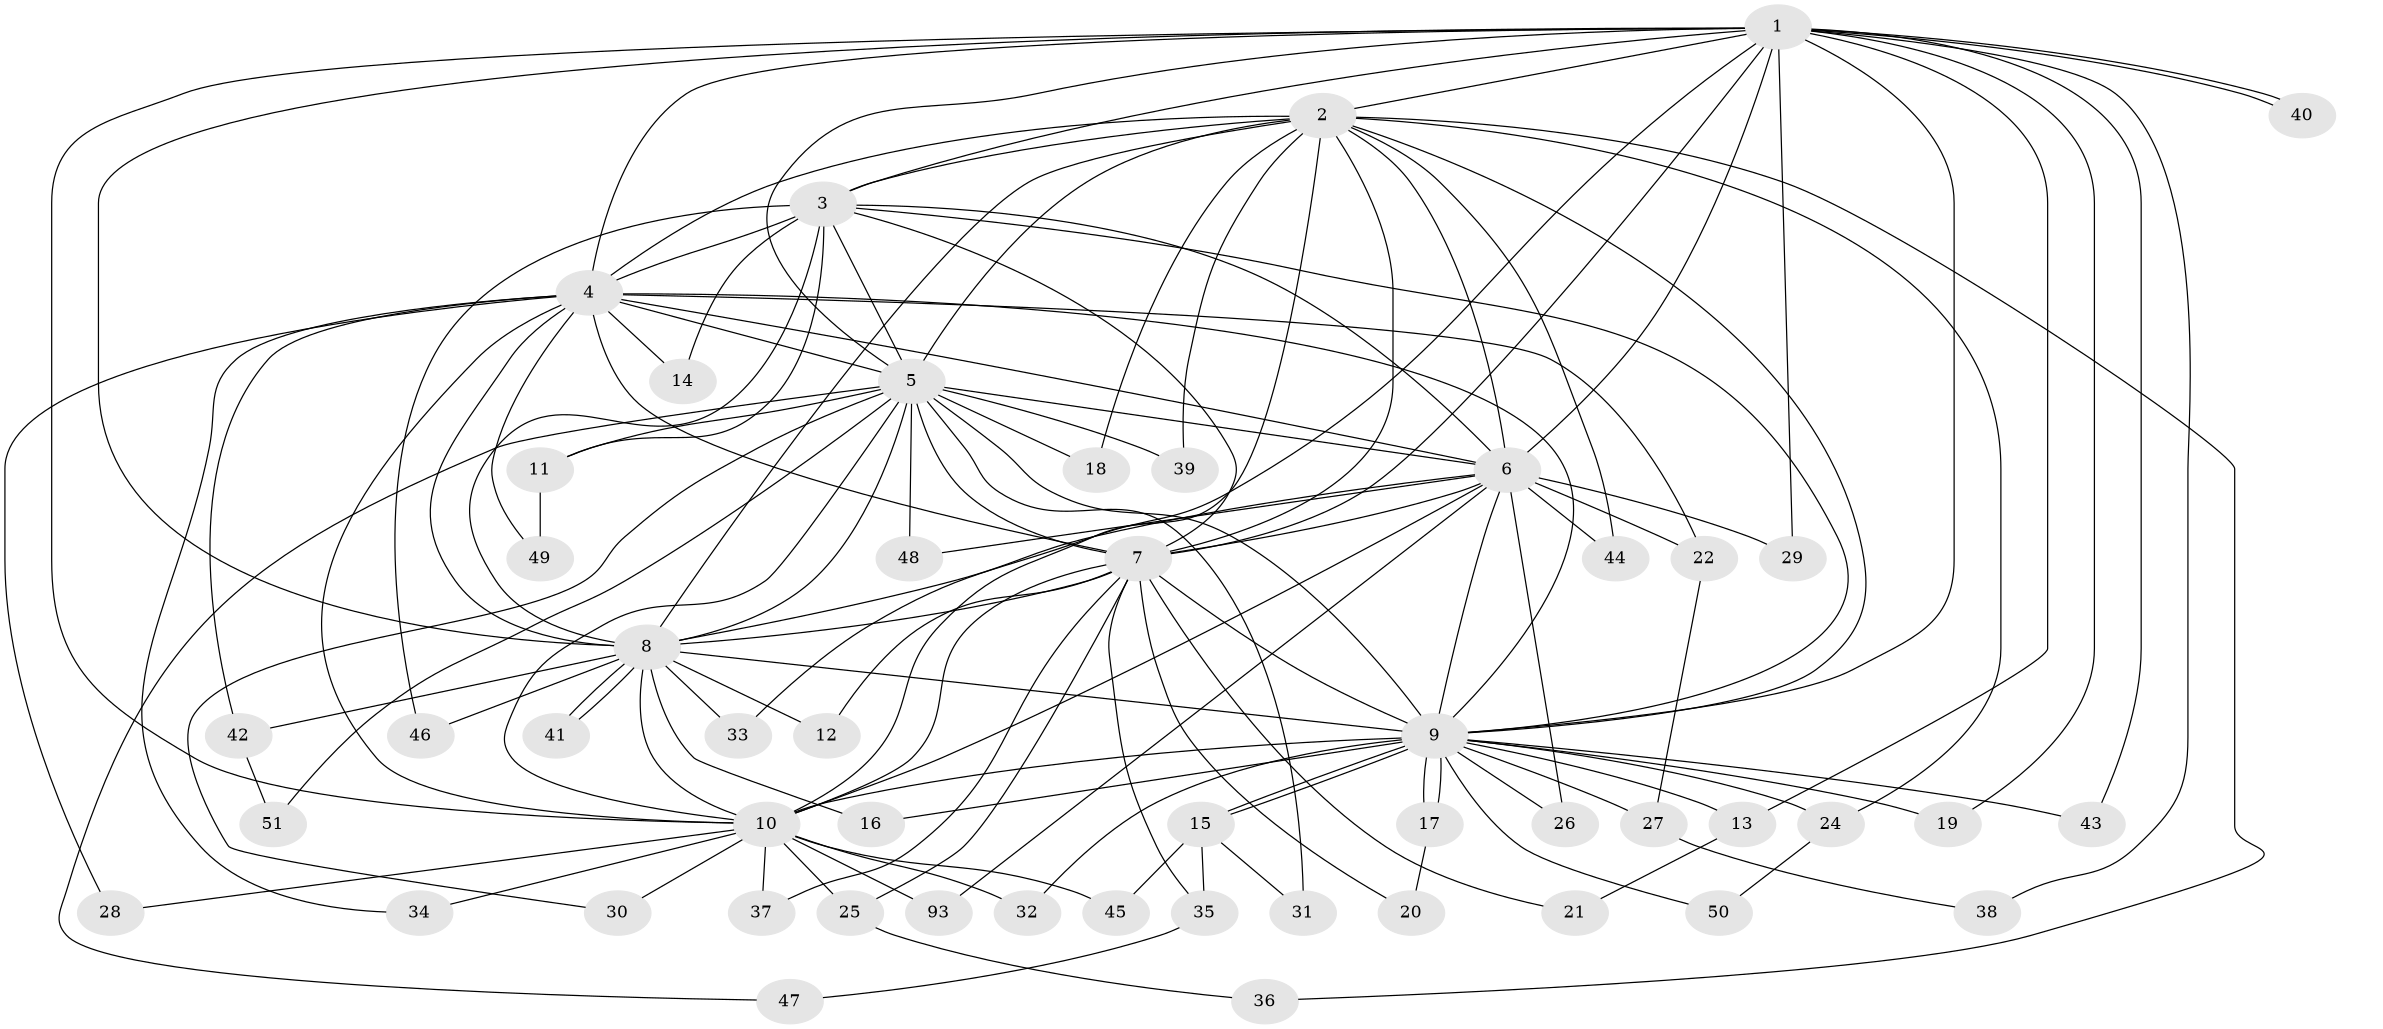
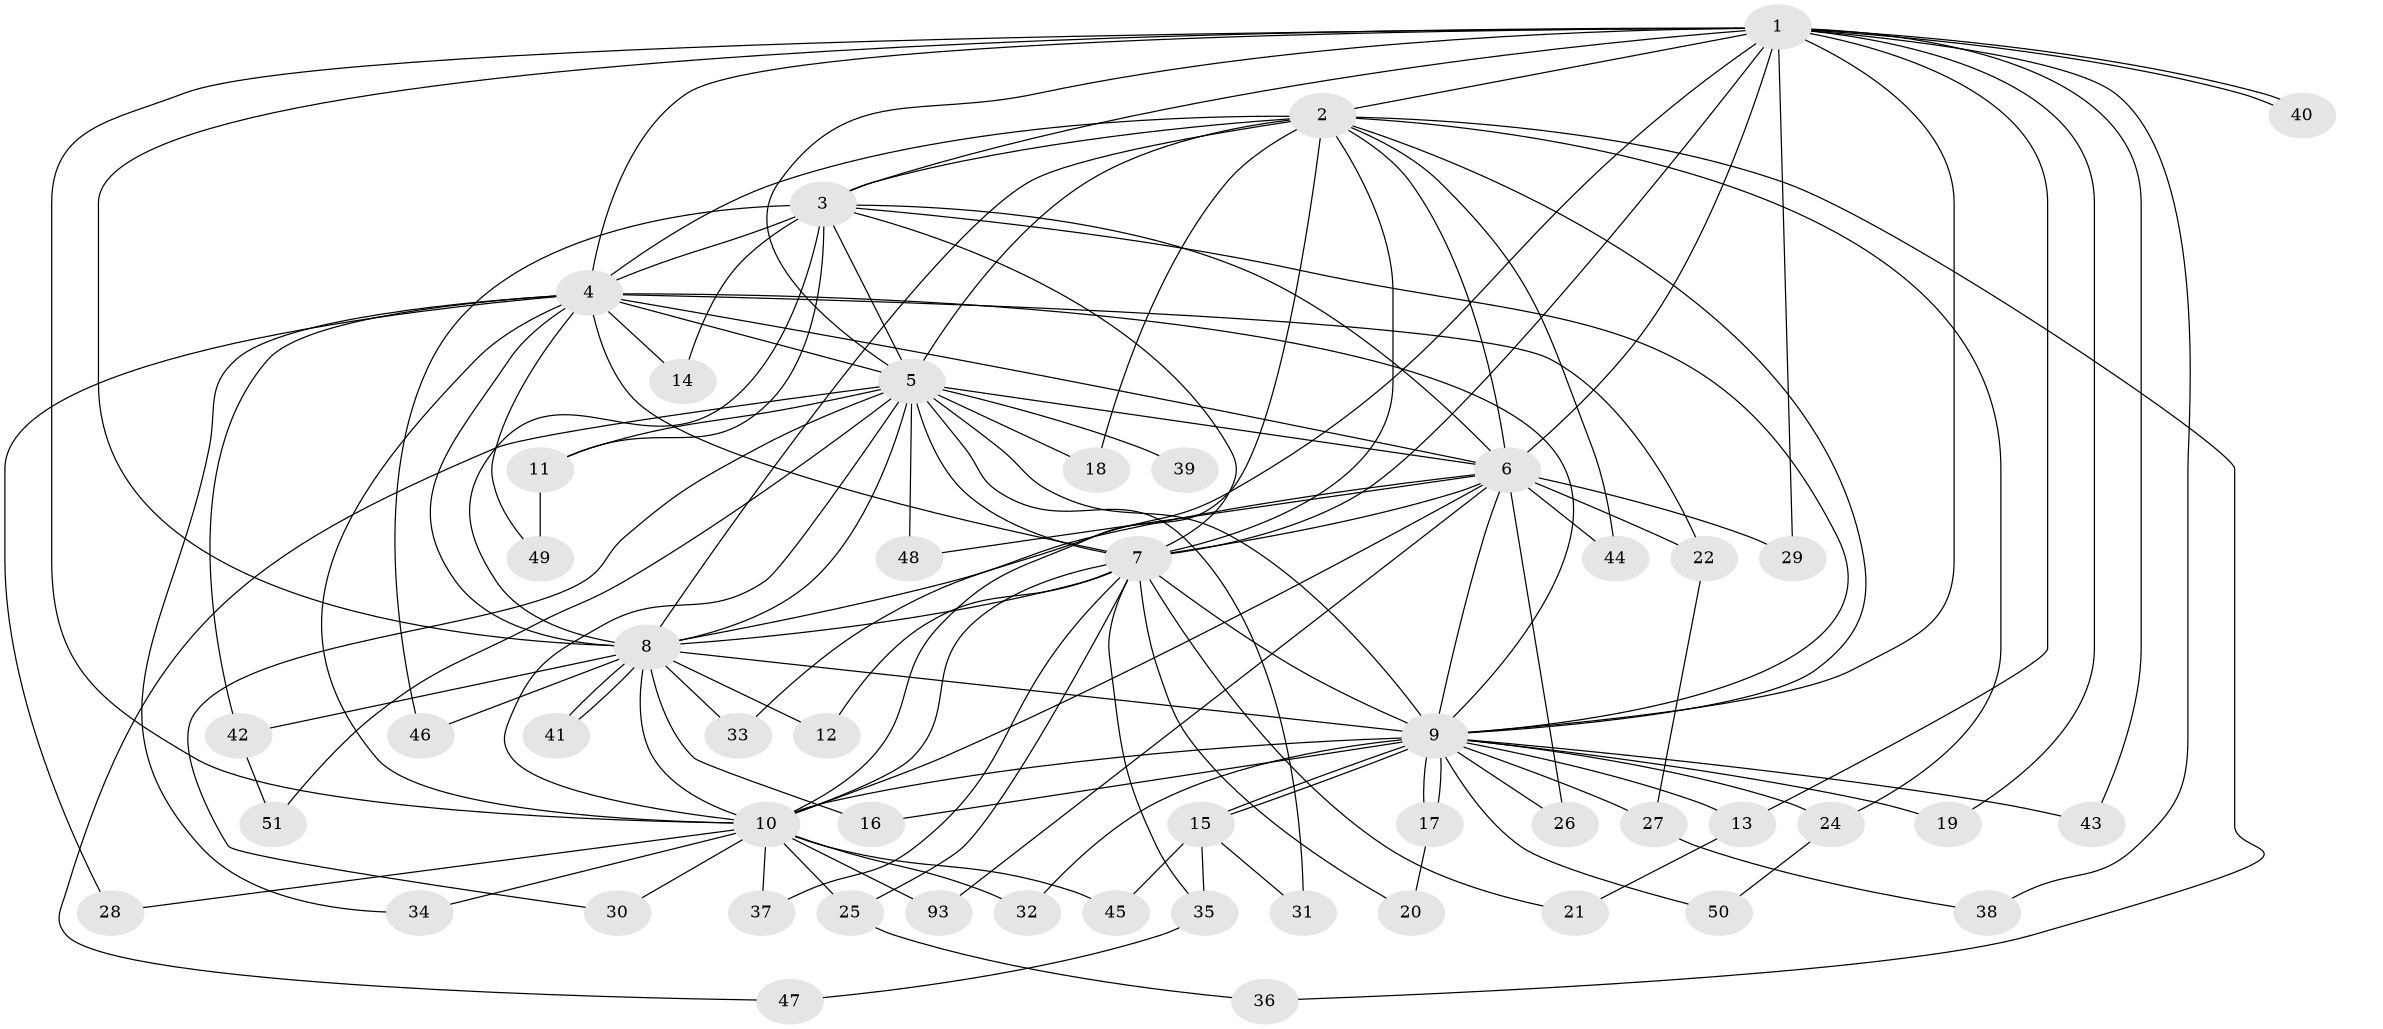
edge "2" -- "39": removed
